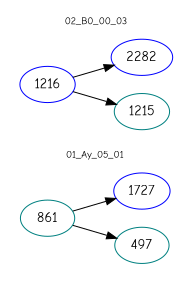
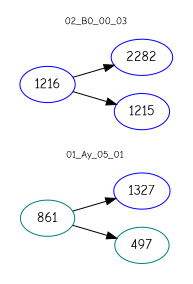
node "1215": color teal -> blue
node "1727": label "1727" -> "1327"
